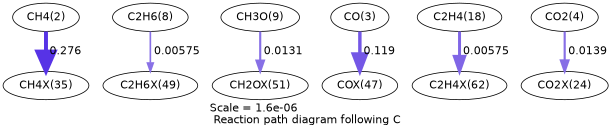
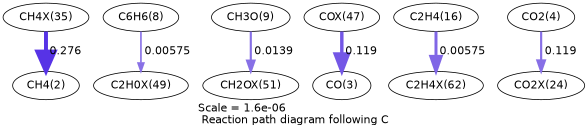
node "C2H6(8)": label "C2H6(8)" -> "C6H6(8)"
node "C2H4(18)": label "C2H4(18)" -> "C2H4(16)"
edge "CH4(2)" -> "CH4X(35)": reversed
edge "CO(3)" -> "COX(47)": reversed
edge "CH3O(9)" -> "CH2OX(51)": label " 0.0131" -> " 0.0139"
edge "CO2(4)" -> "CO2X(24)": label " 0.0139" -> " 0.119"
node "C2H6X(49)": label "C2H6X(49)" -> "C2H0X(49)"
